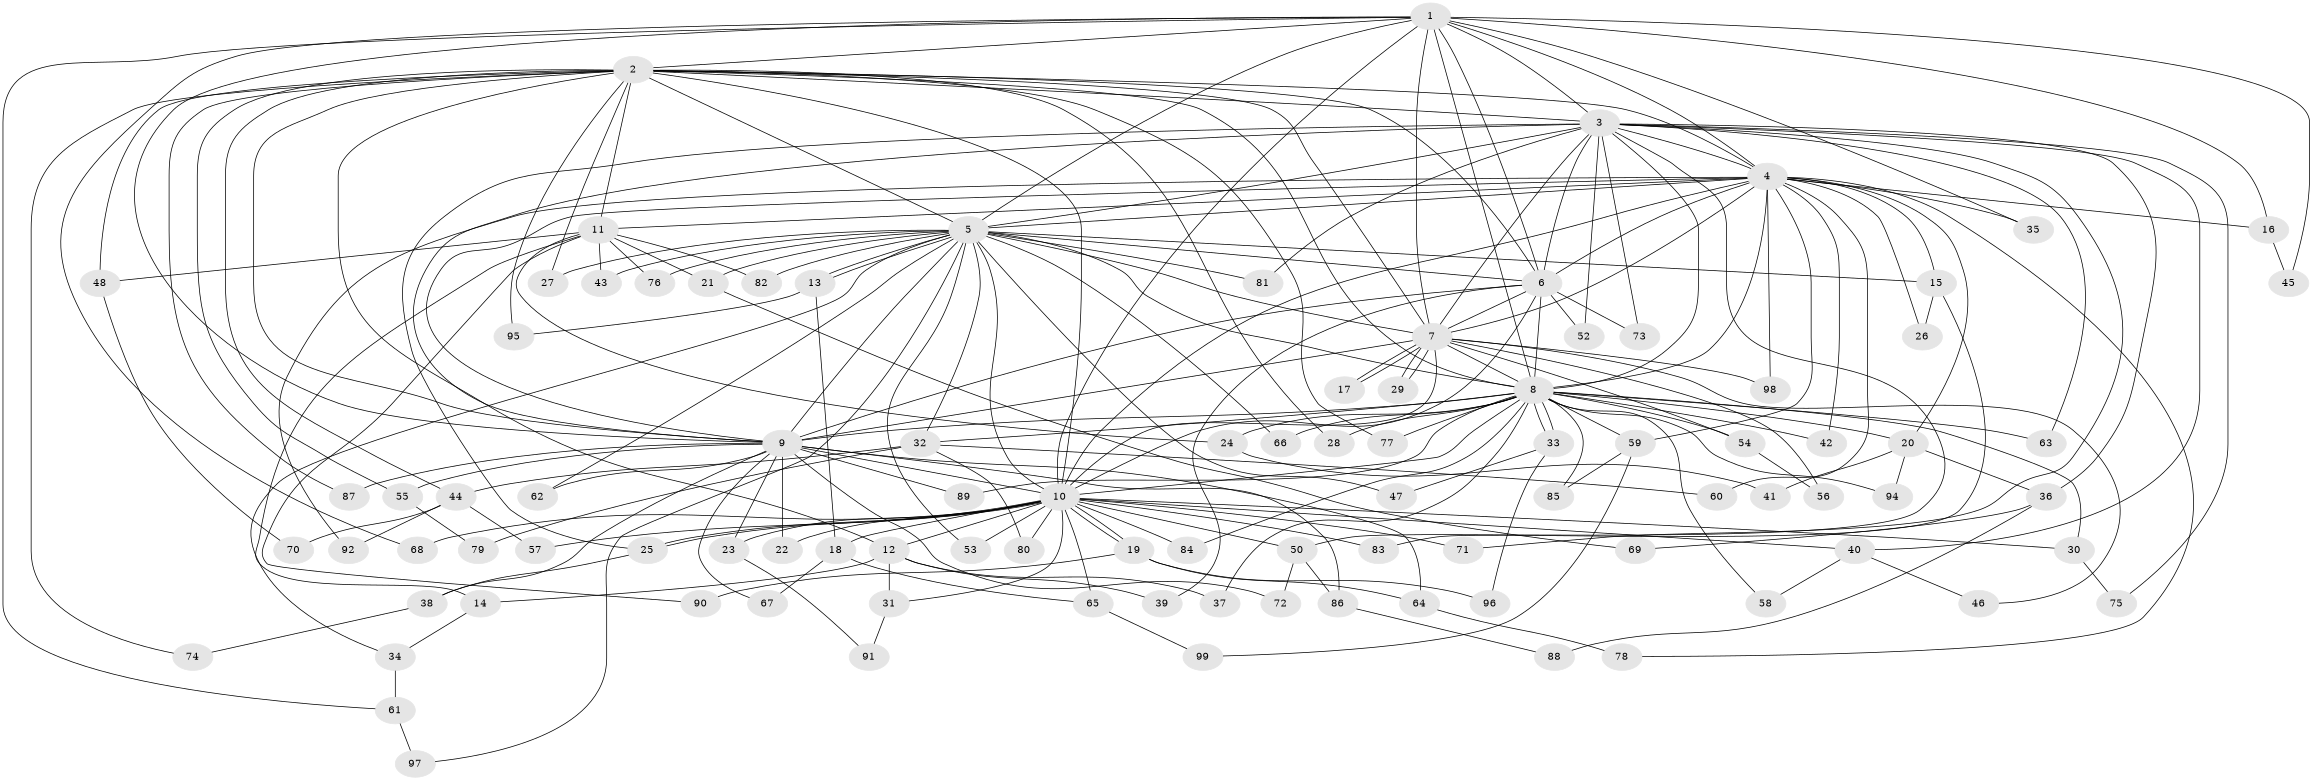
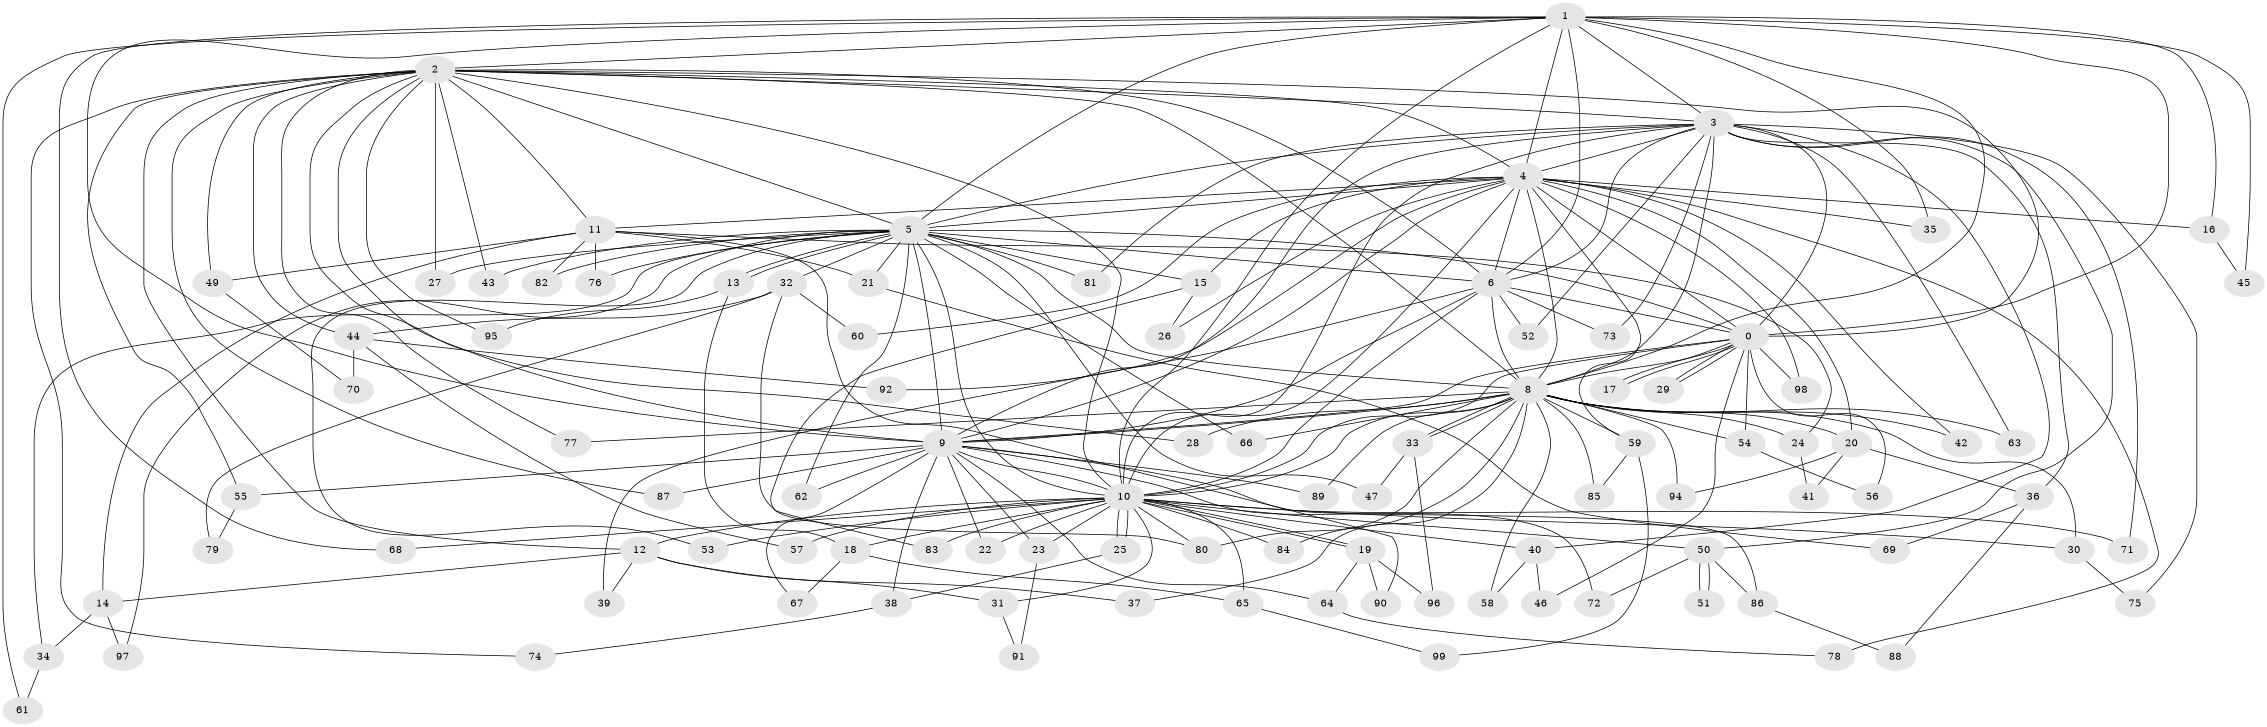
edge "3" -- "25": now "3" -- "10"
edge "11" -- "43": now "2" -- "43"
node "48": label "48" -> "49"
node "7": label "7" -> "0"
edge "8" -- "32": now "8" -- "80"
node "51": added
edge "61" -- "97": now "14" -- "97"
